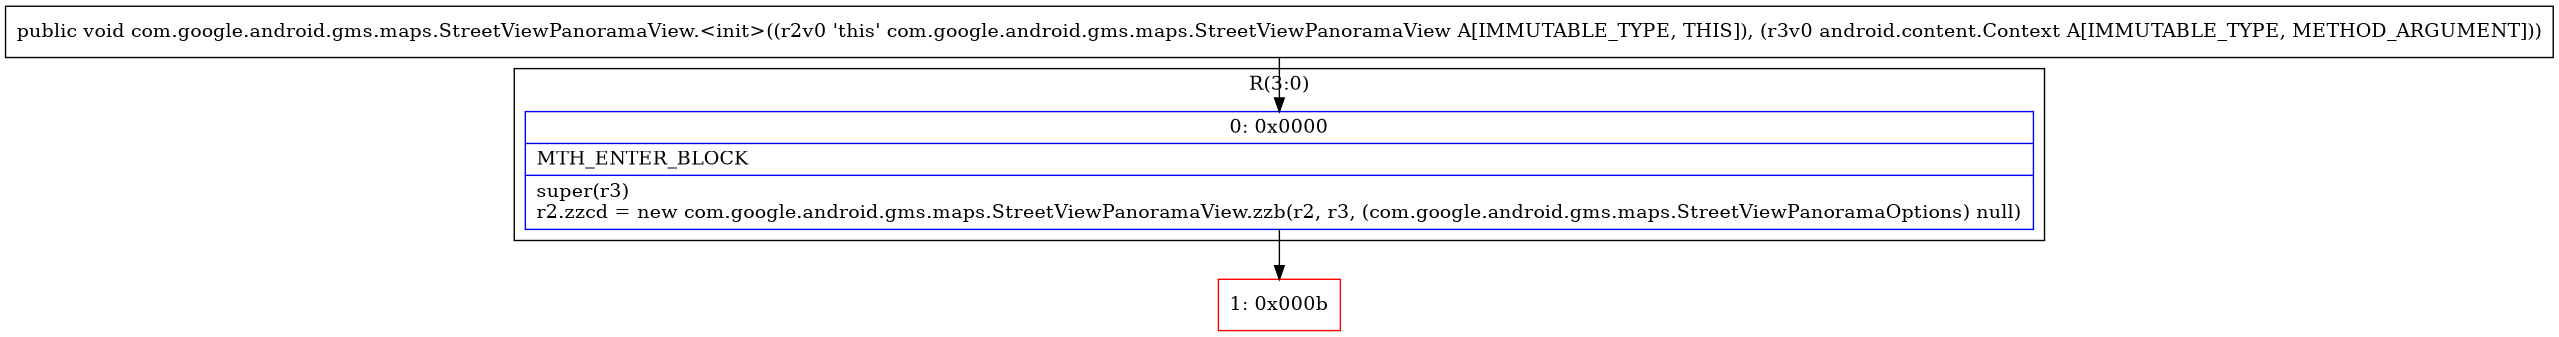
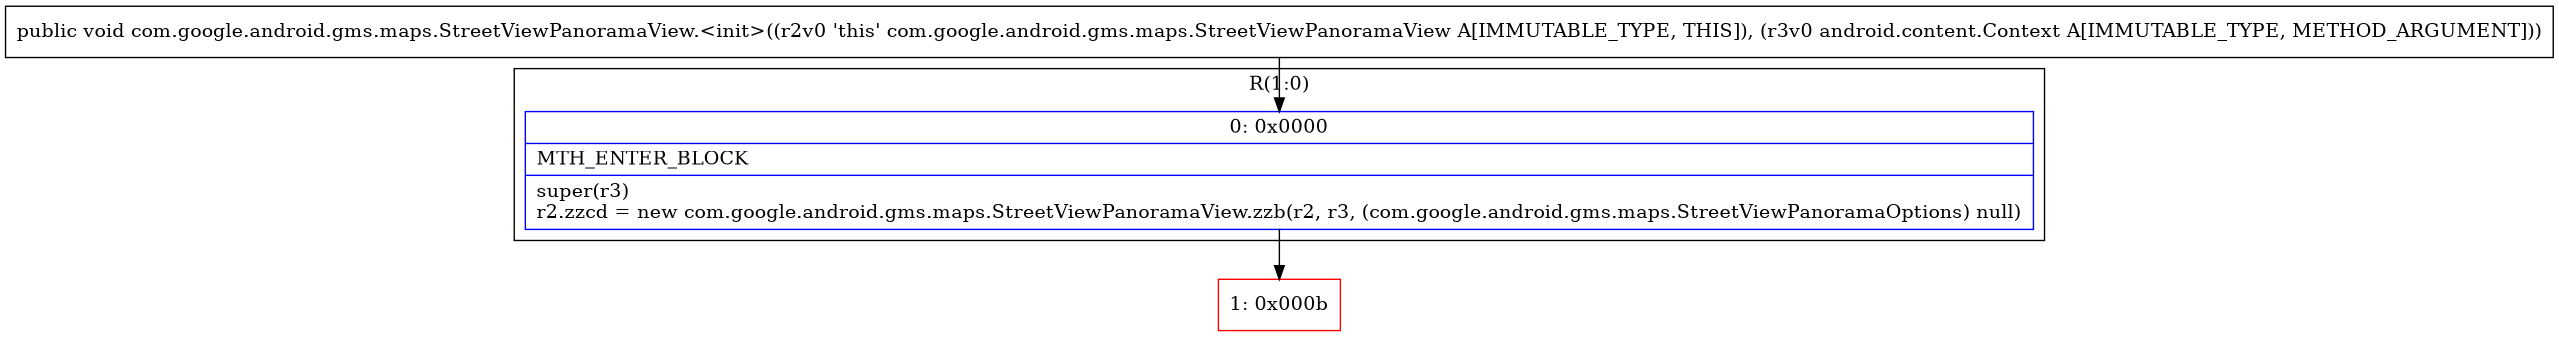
cluster "R(3:0)": label "R(3:0)" -> "R(1:0)"
